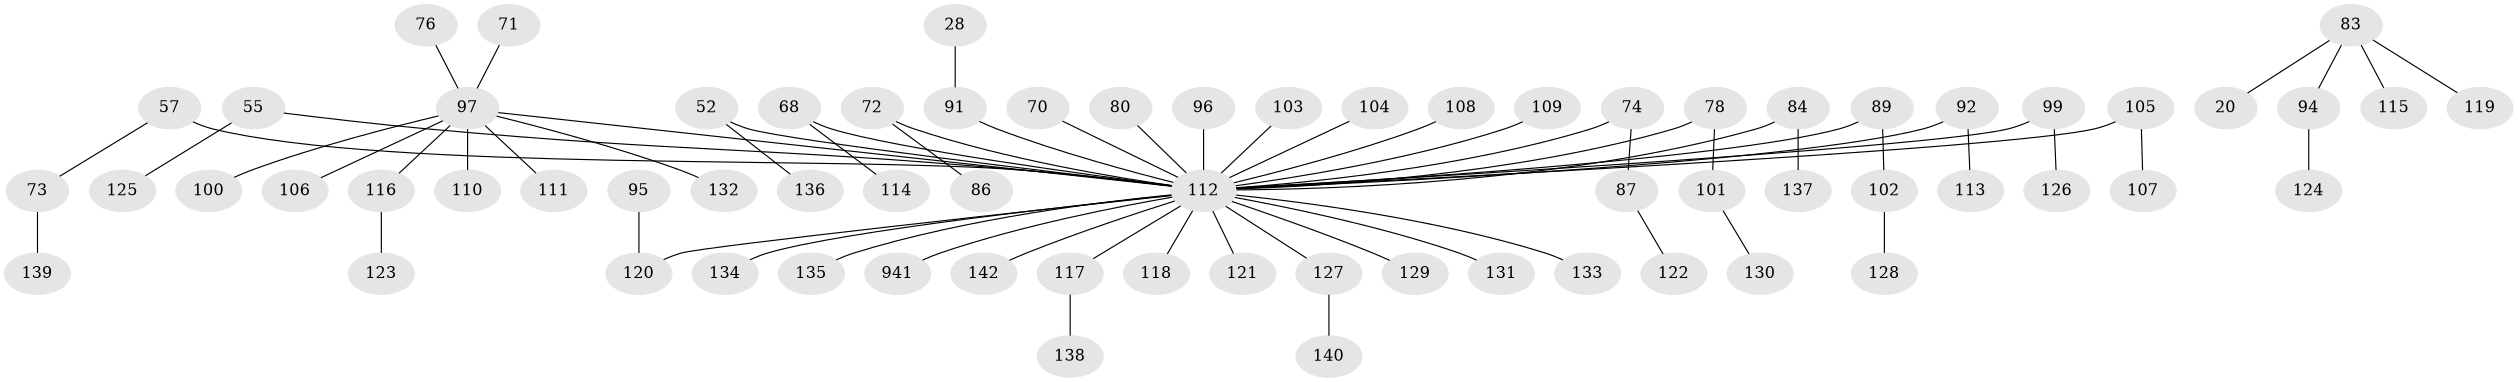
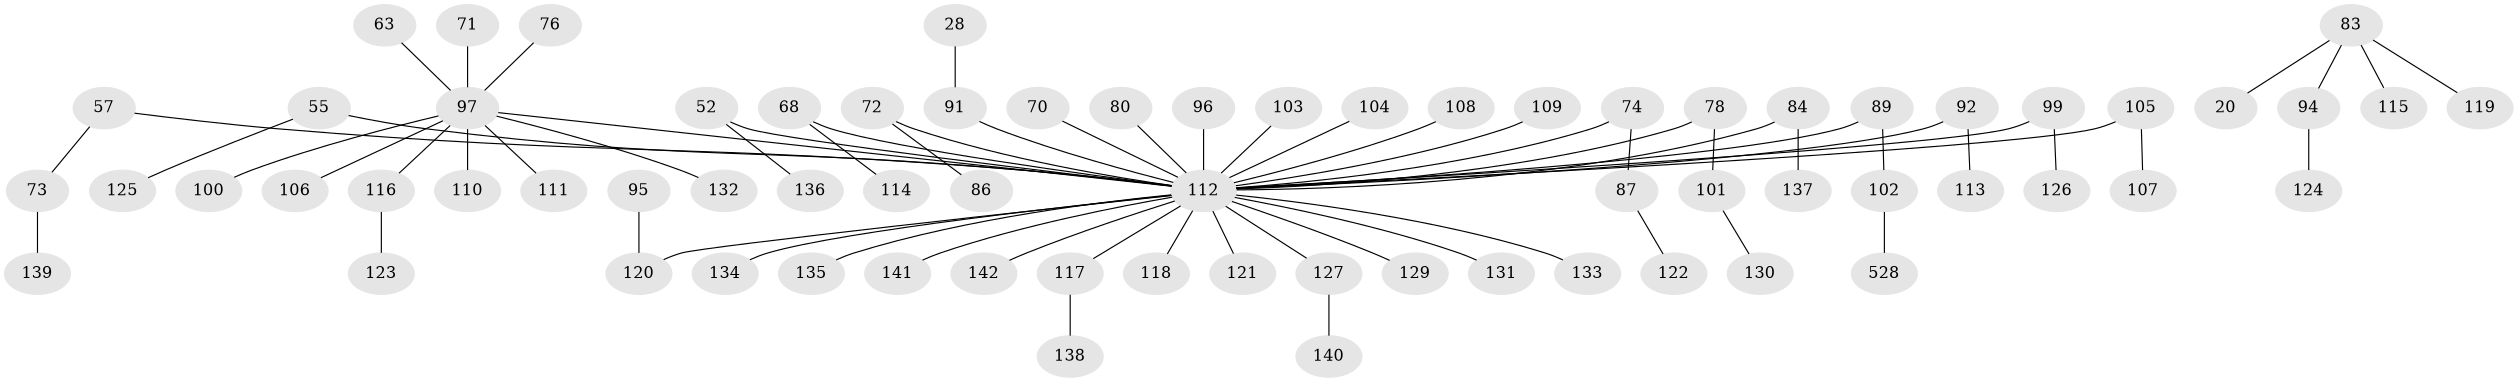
node "63": added
node "941": label "941" -> "141"
node "128": label "128" -> "528"
